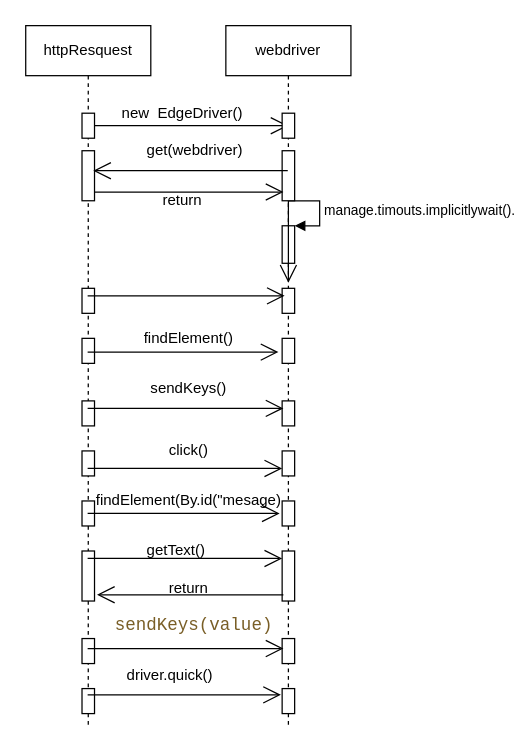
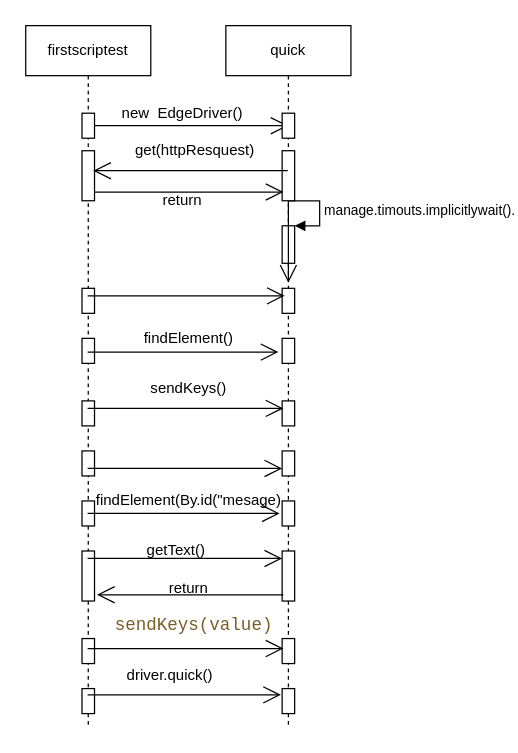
node "httpResquest": label "httpResquest" -> "firstscriptest"
node "webdriver": label "webdriver" -> "quick"
node "get(webdriver)": label "get(webdriver)" -> "get(httpResquest)"
node "click()": removed
